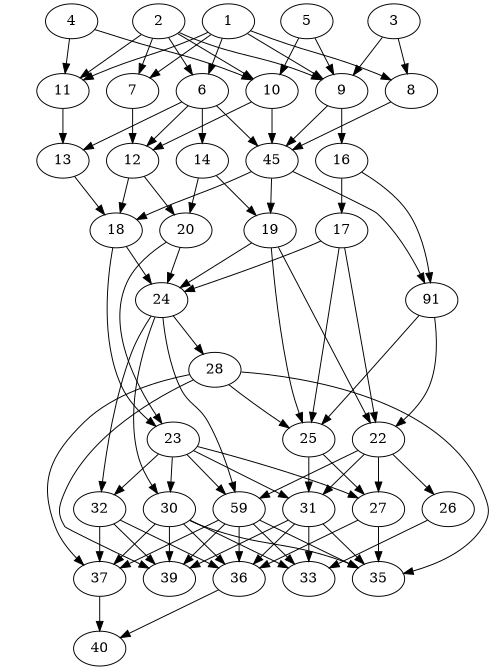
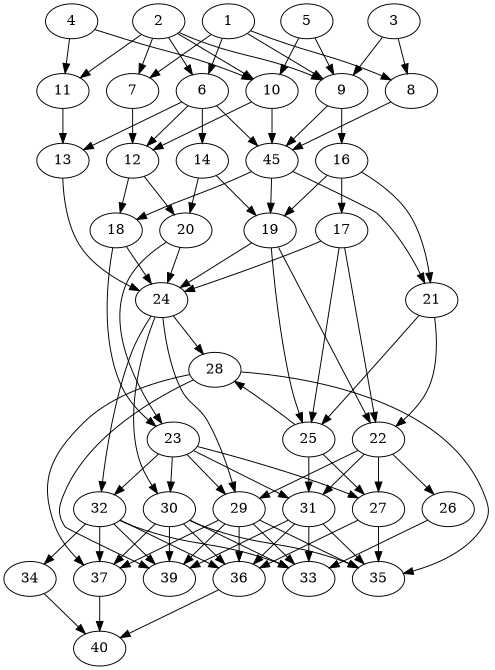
edge "1" -> "11": removed
edge "13" -> "18": now "13" -> "24"
edge "16" -> "19": added
node "91": label "91" -> "21"
edge "28" -> "25": reversed
node "59": label "59" -> "29"
edge "32" -> "33": added
node "34": added
